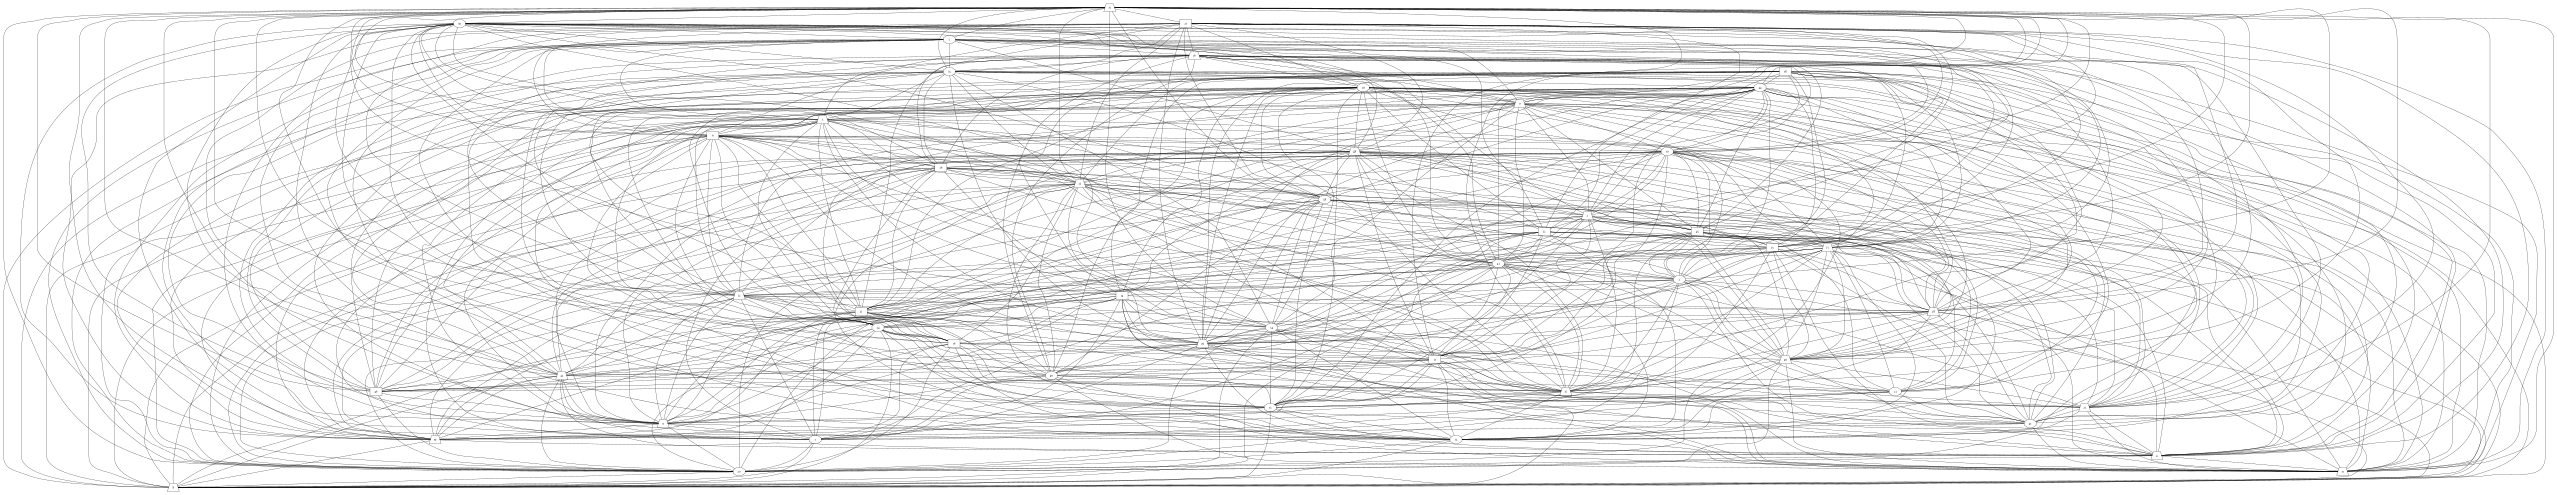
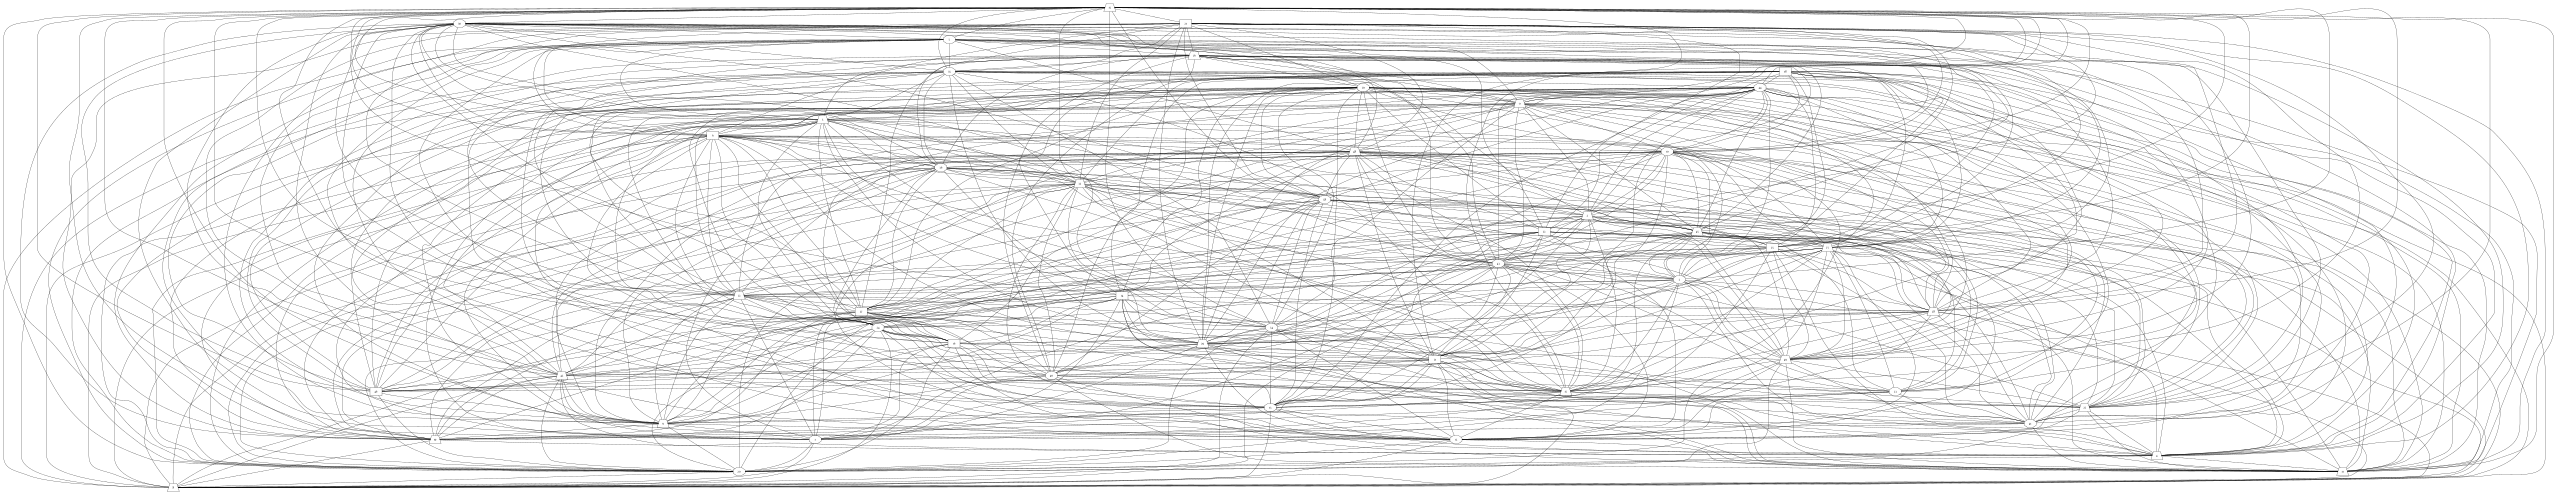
node "36": shape box -> octagon
node "45": shape box -> trapezium
